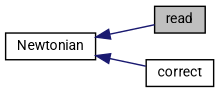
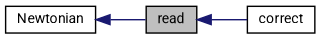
edge "correct" -> "Newtonian": now "correct" -> "read"
